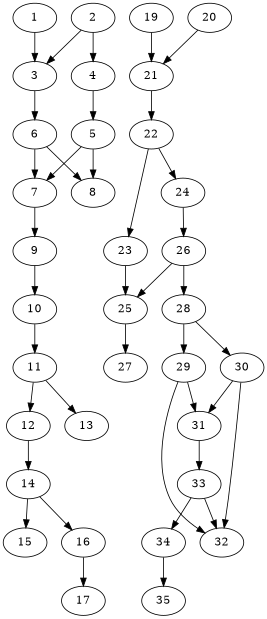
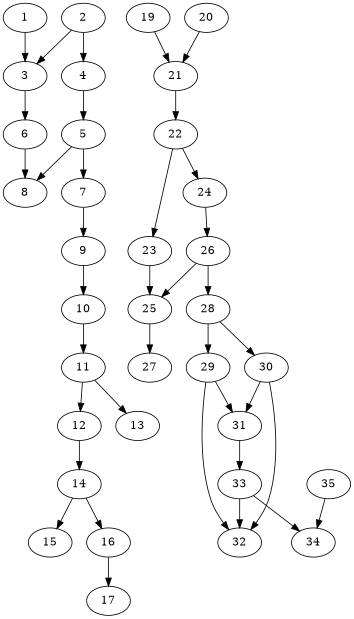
edge "6" -> "7": removed
edge "34" -> "35": reversed
